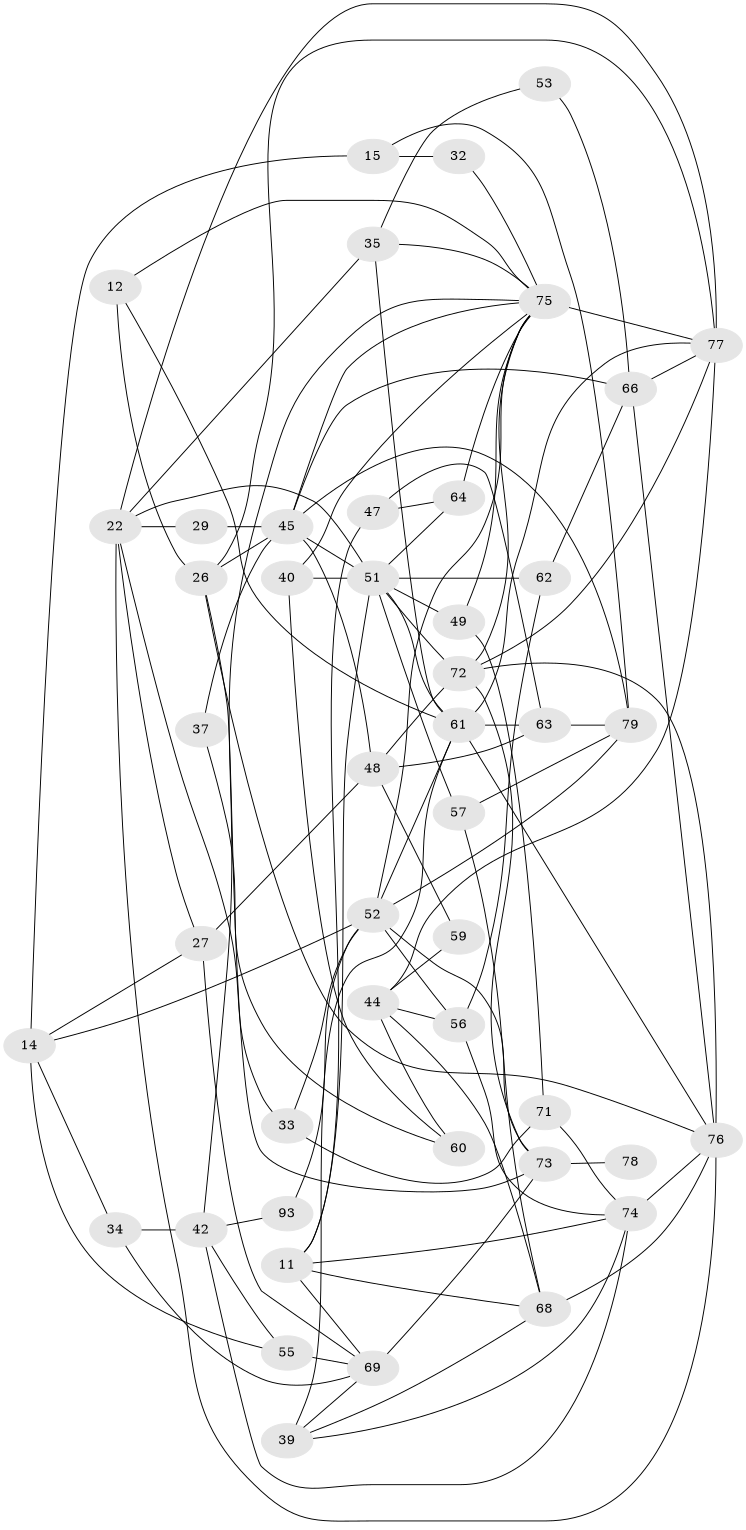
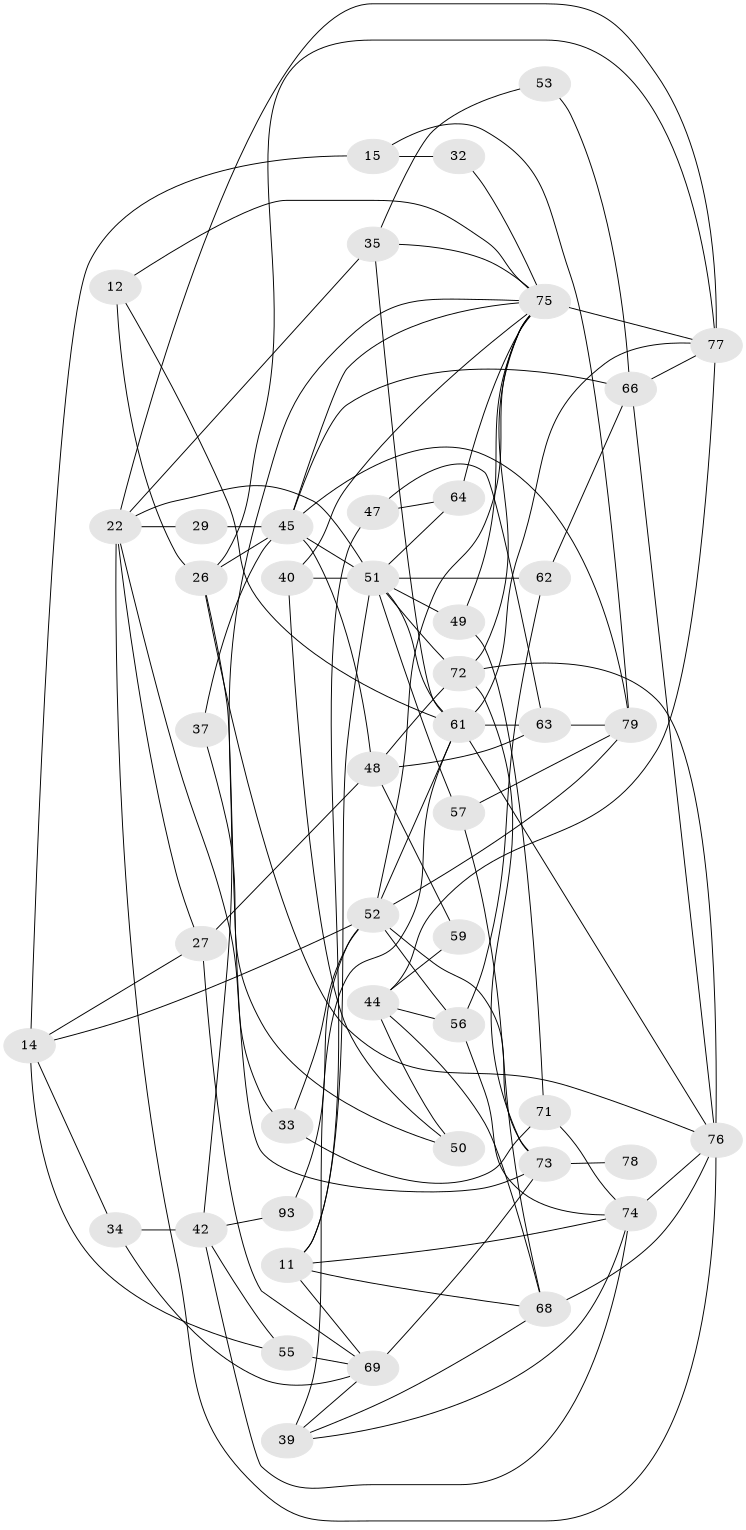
edge "77" -- "72": removed
node "60": label "60" -> "50"
